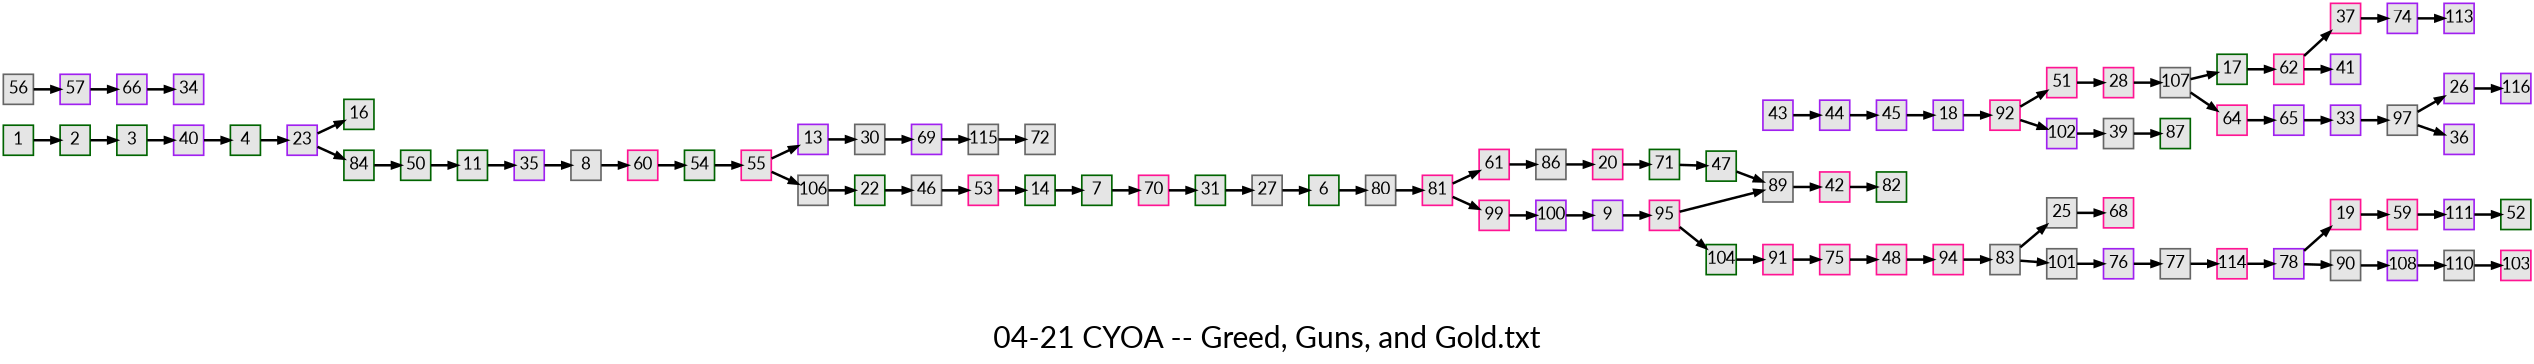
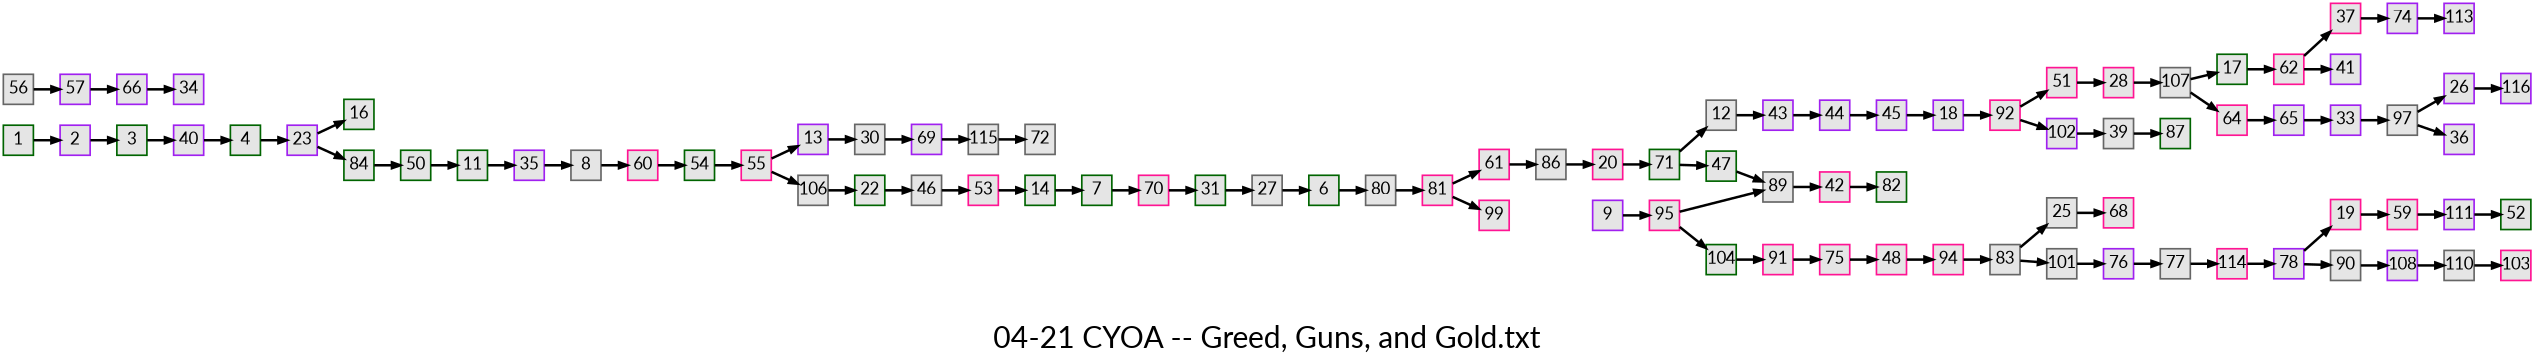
node "12": added
node "2": color darkgreen -> purple
node "100": removed
